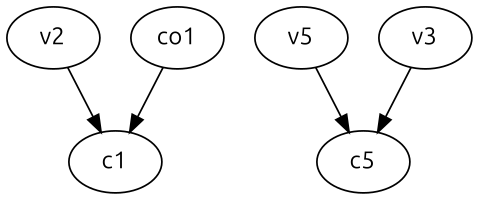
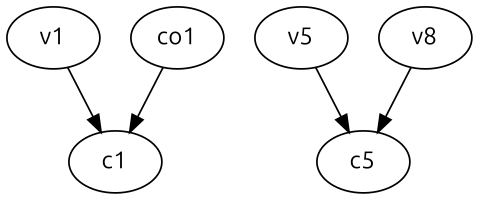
node "v2": label "v2" -> "v1"
node "v3": label "v3" -> "v8"
